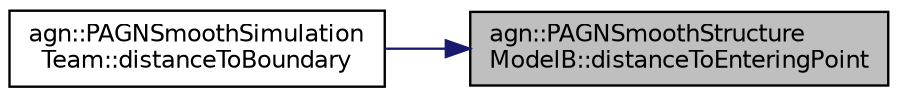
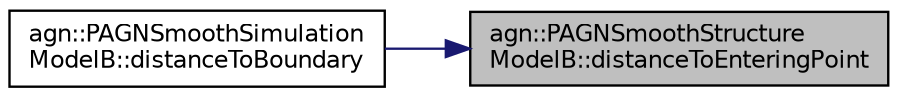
node "agn::PAGNSmoothSimulation Team::distanceToBoundary": label "agn::PAGNSmoothSimulation Team::distanceToBoundary" -> "agn::PAGNSmoothSimulation ModelB::distanceToBoundary"
